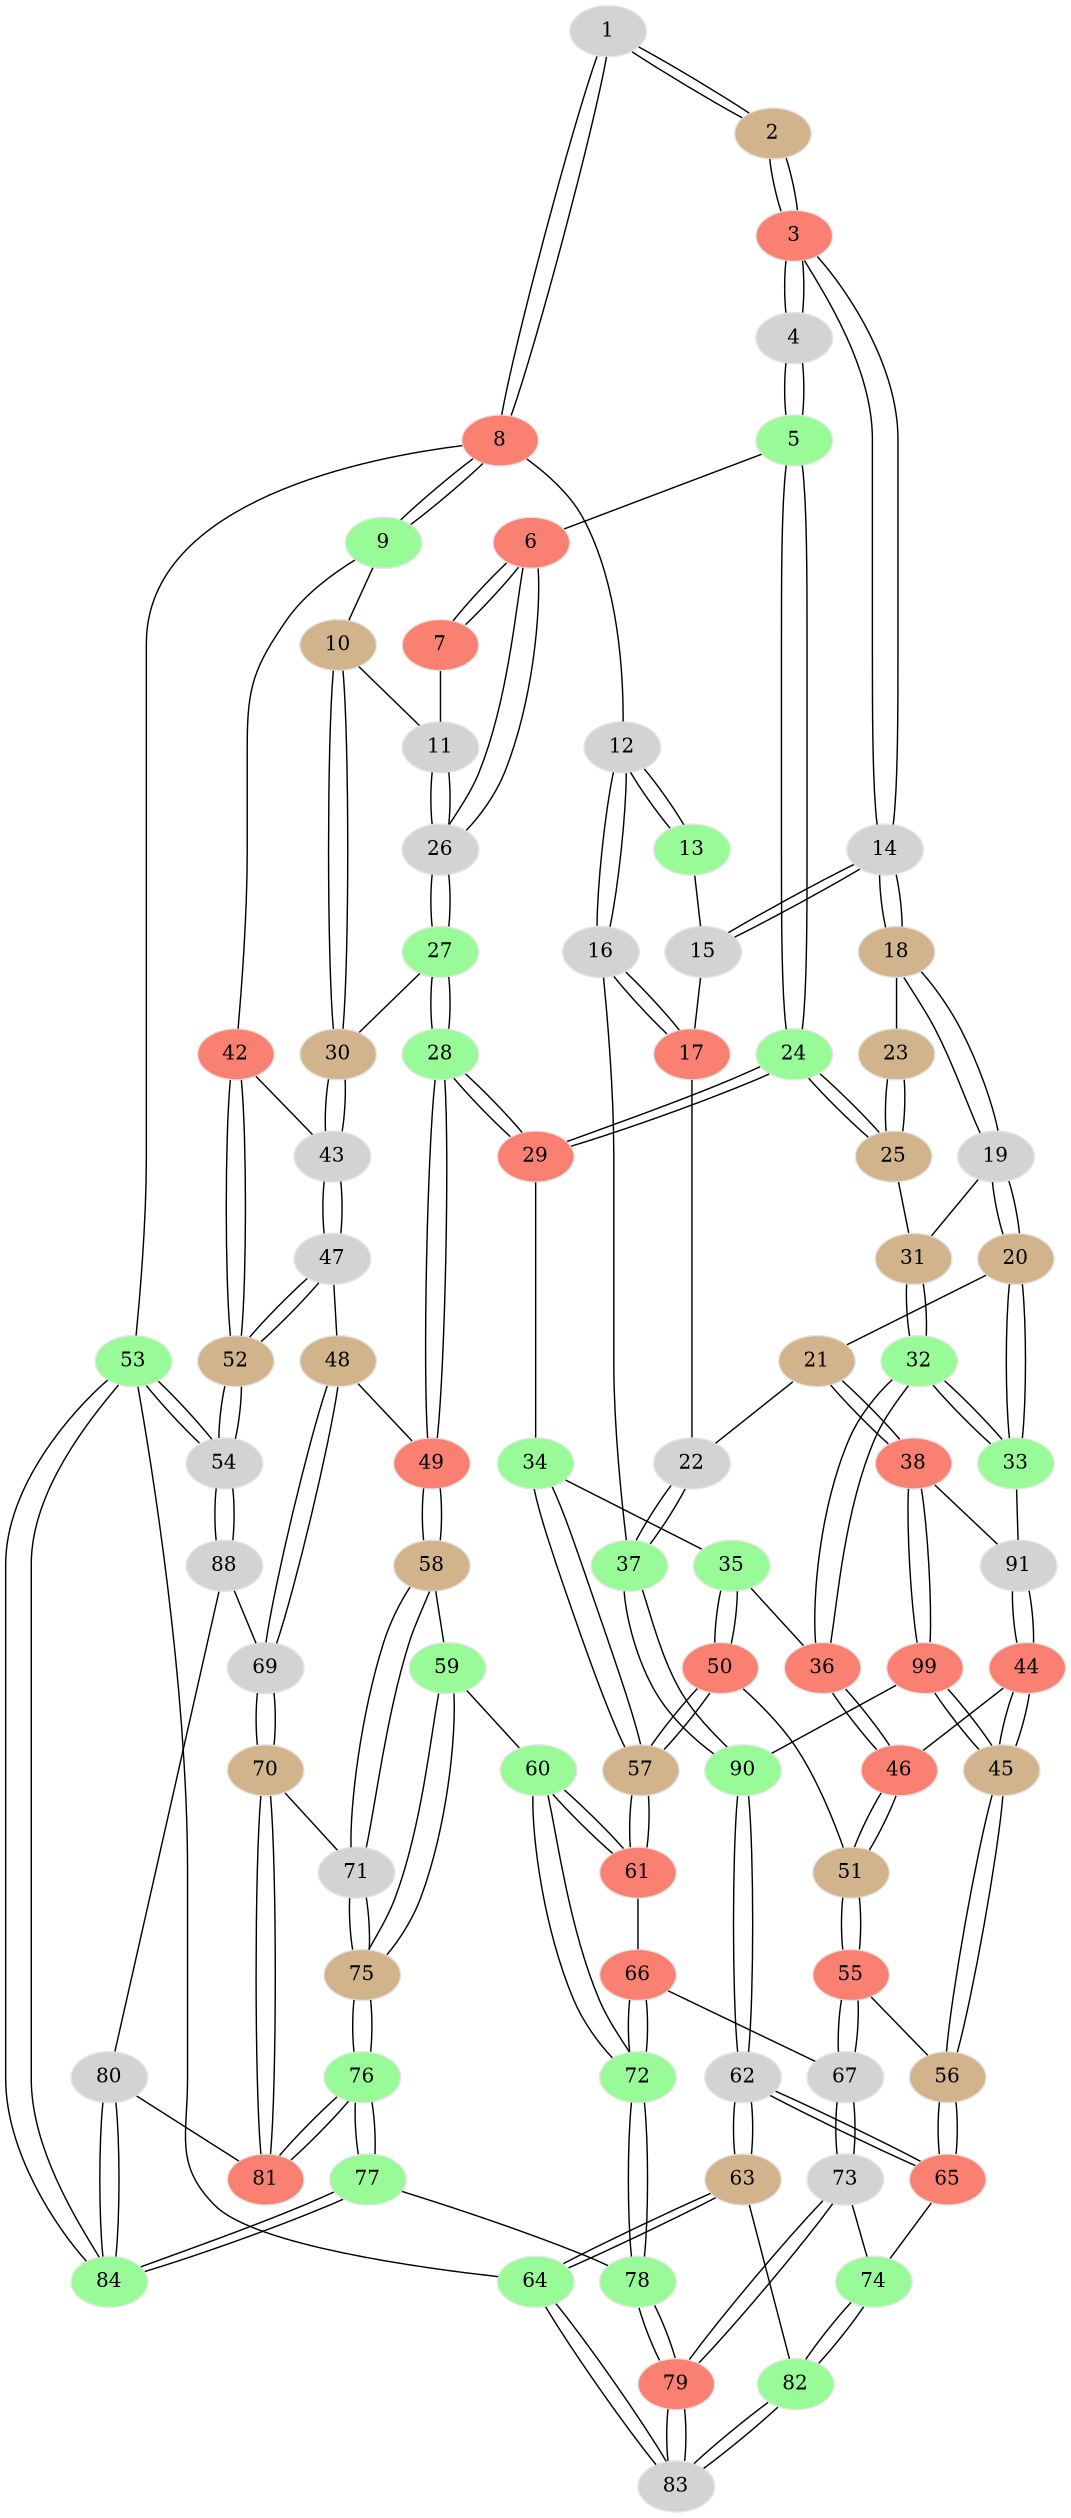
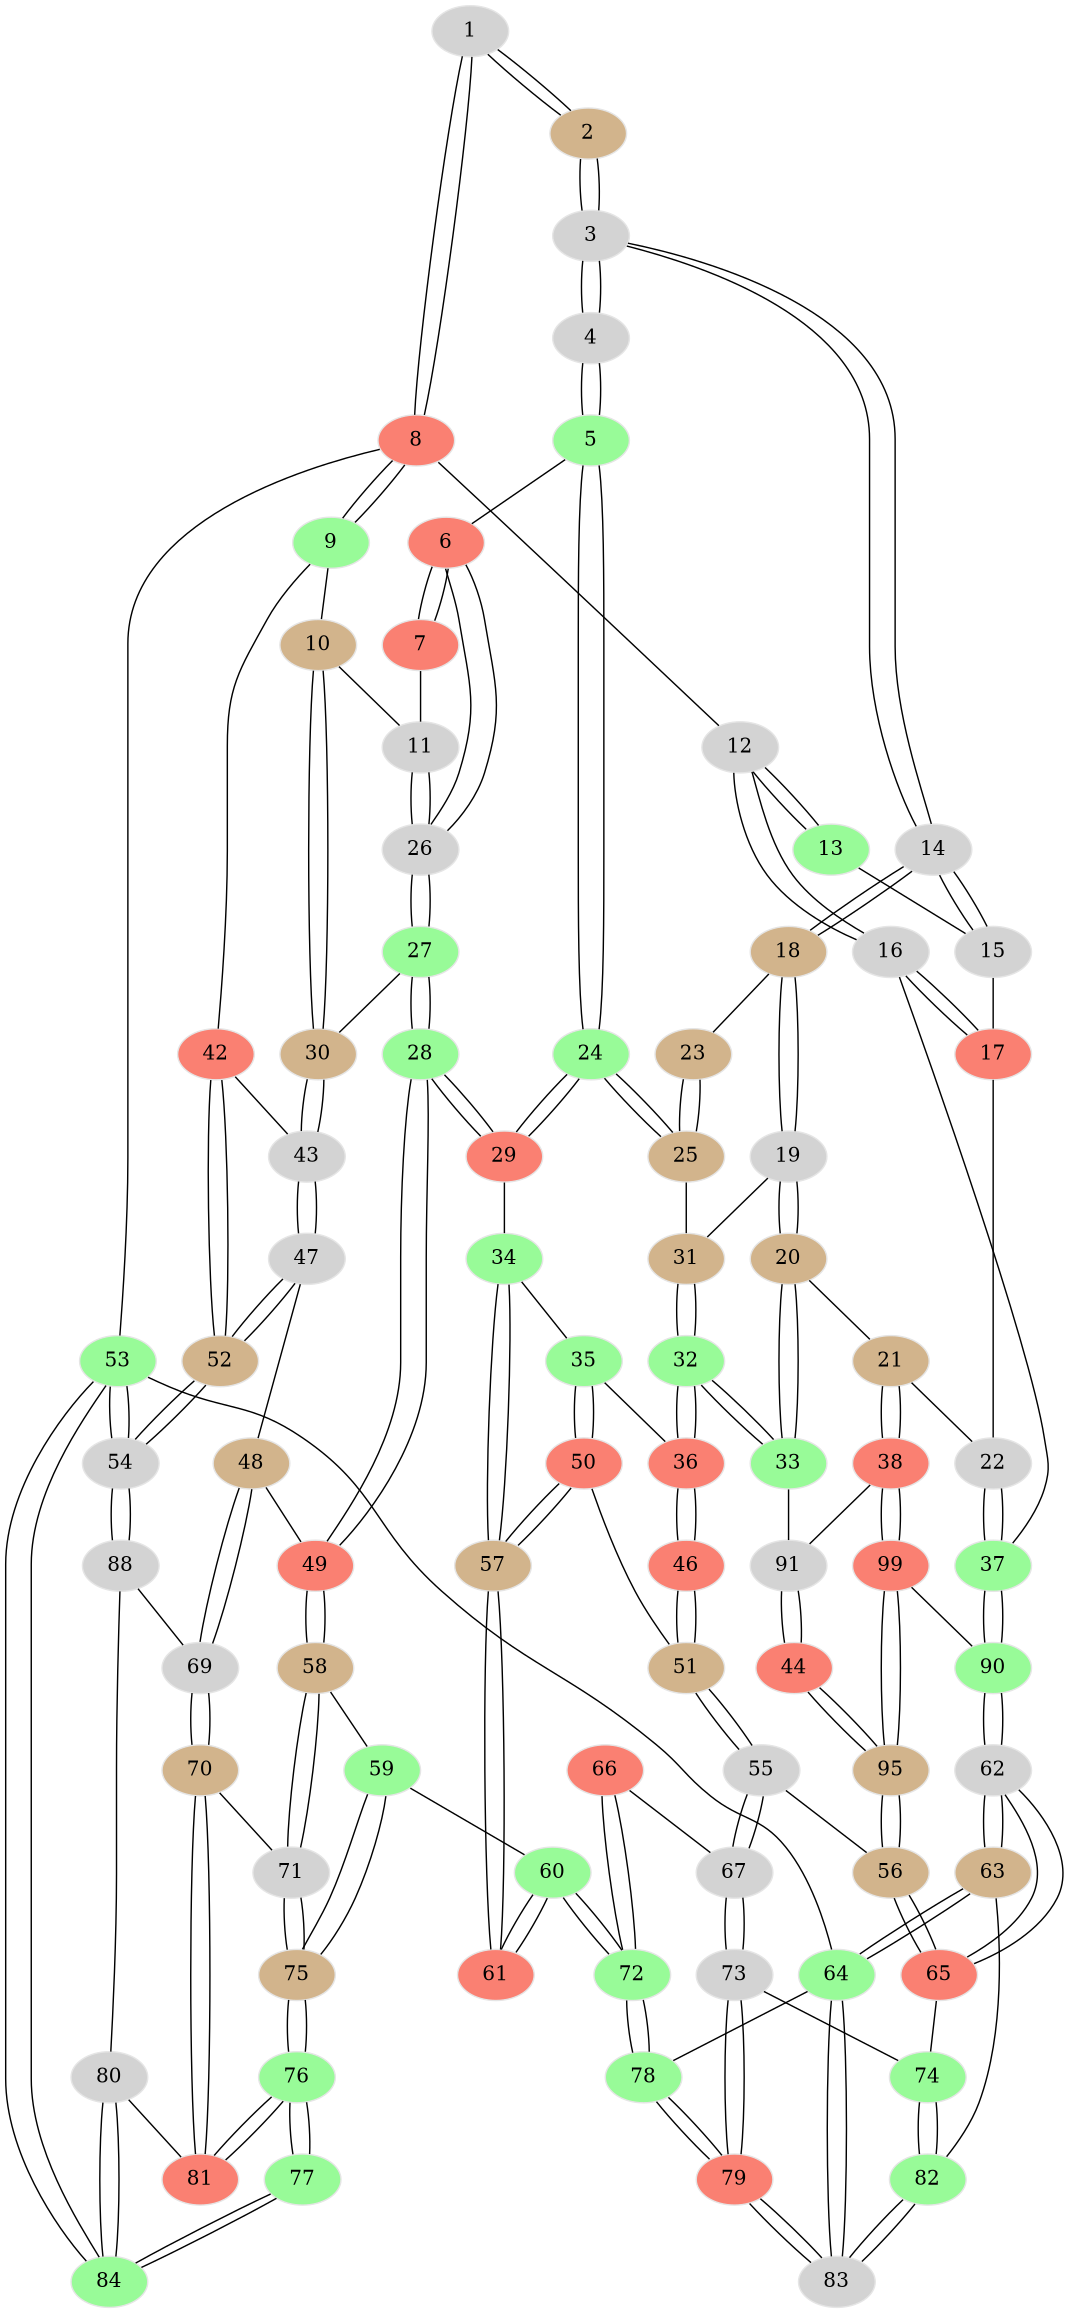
node "3": fillcolor salmon -> lightgrey
edge "44" -- "46": removed
node "45": label "45" -> "95"
edge "61" -- "66": removed
node "55": fillcolor salmon -> lightgrey
edge "77" -- "78": now "64" -- "78"
